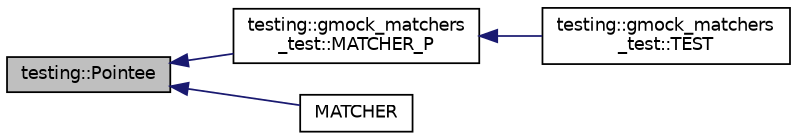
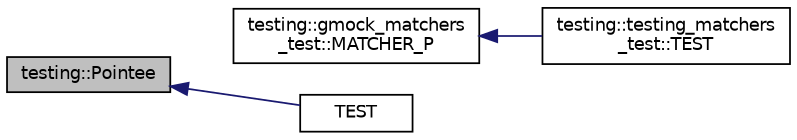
node "testing::gmock_matchers _test::TEST": label "testing::gmock_matchers _test::TEST" -> "testing::testing_matchers _test::TEST"
edge "testing::gmock_matchers _test::MATCHER_P" -> "testing::Pointee": removed
node "MATCHER": label "MATCHER" -> "TEST"
